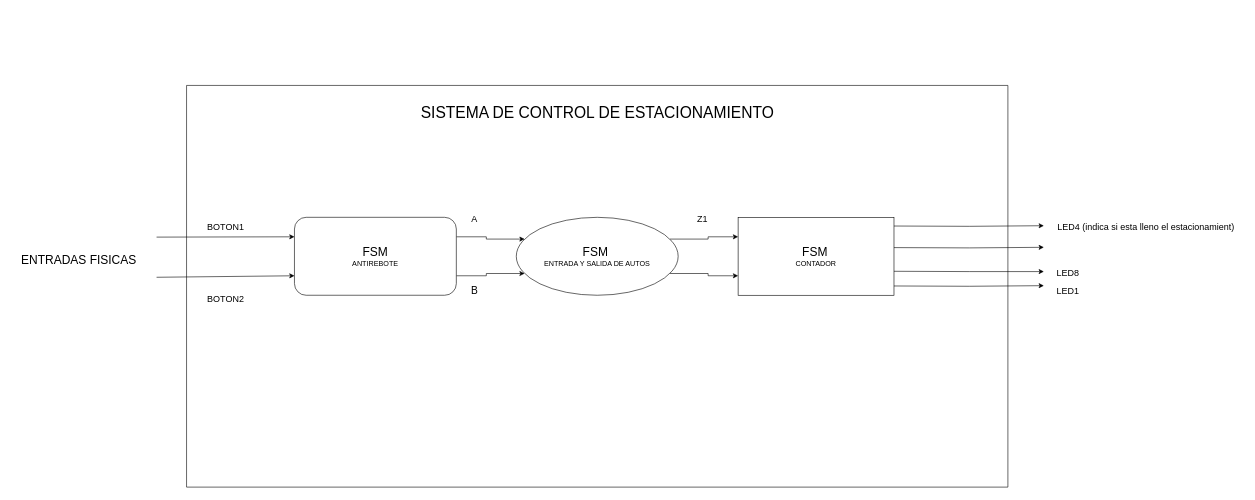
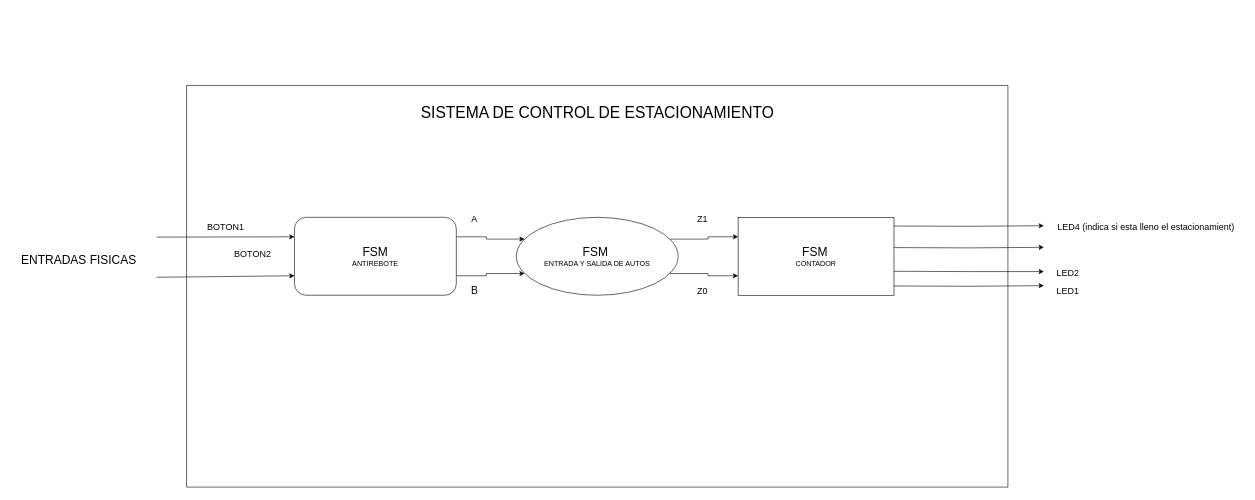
node "LED8": label "LED8" -> "LED2"
node "Z0": added
node "BOTON2": moved (225, 299) -> (252, 254)
